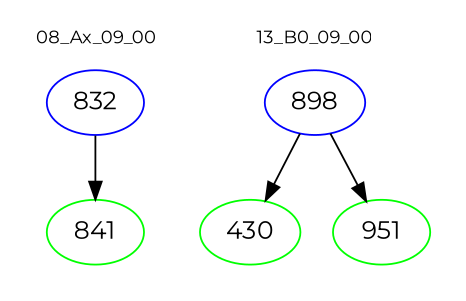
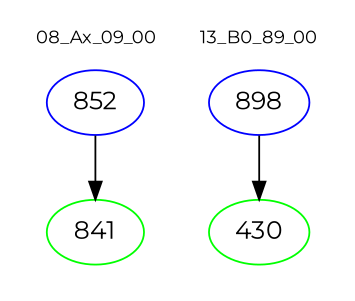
cluster "13_B0_09_00": label "13_B0_09_00" -> "13_B0_89_00"
node "832": label "832" -> "852"
node "951": removed
